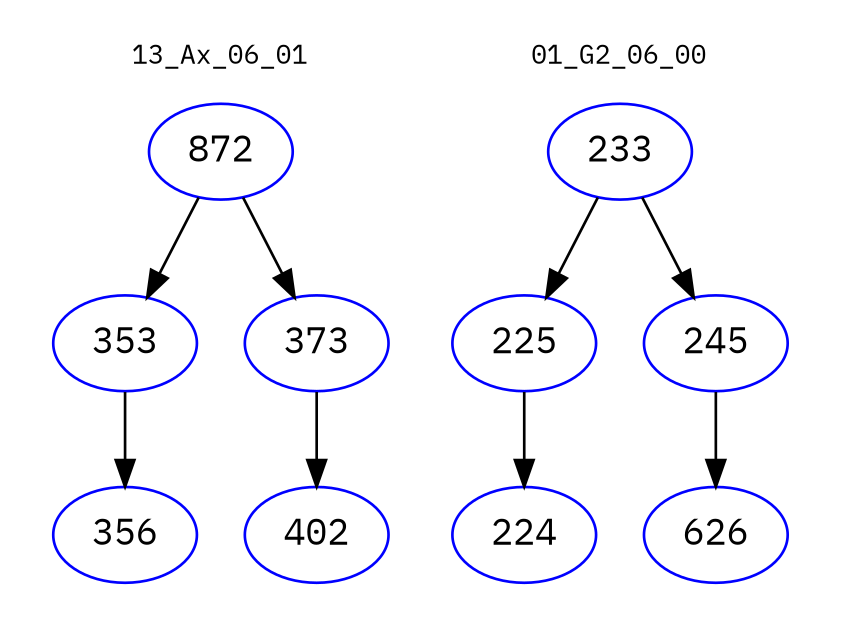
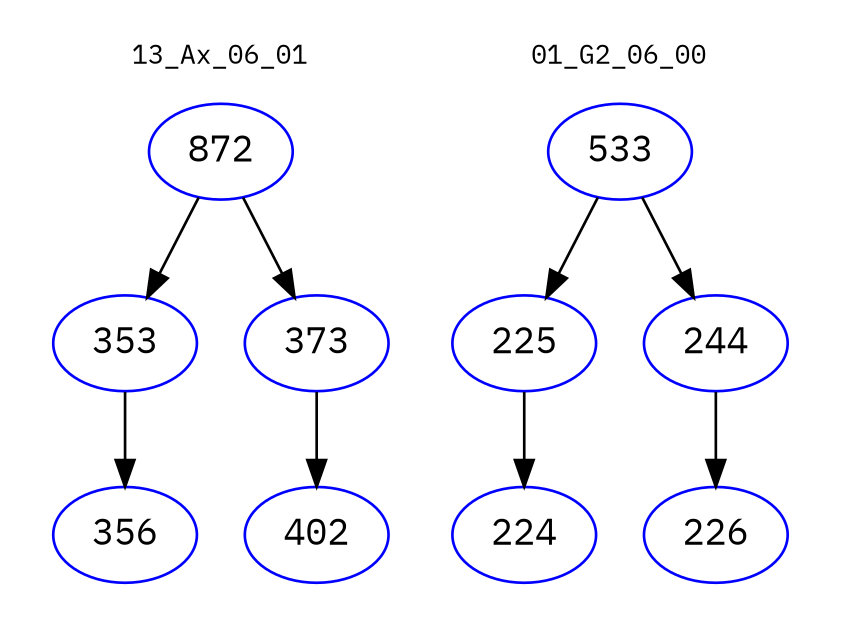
node "233": label "233" -> "533"
node "245": label "245" -> "244"
node "626": label "626" -> "226"
